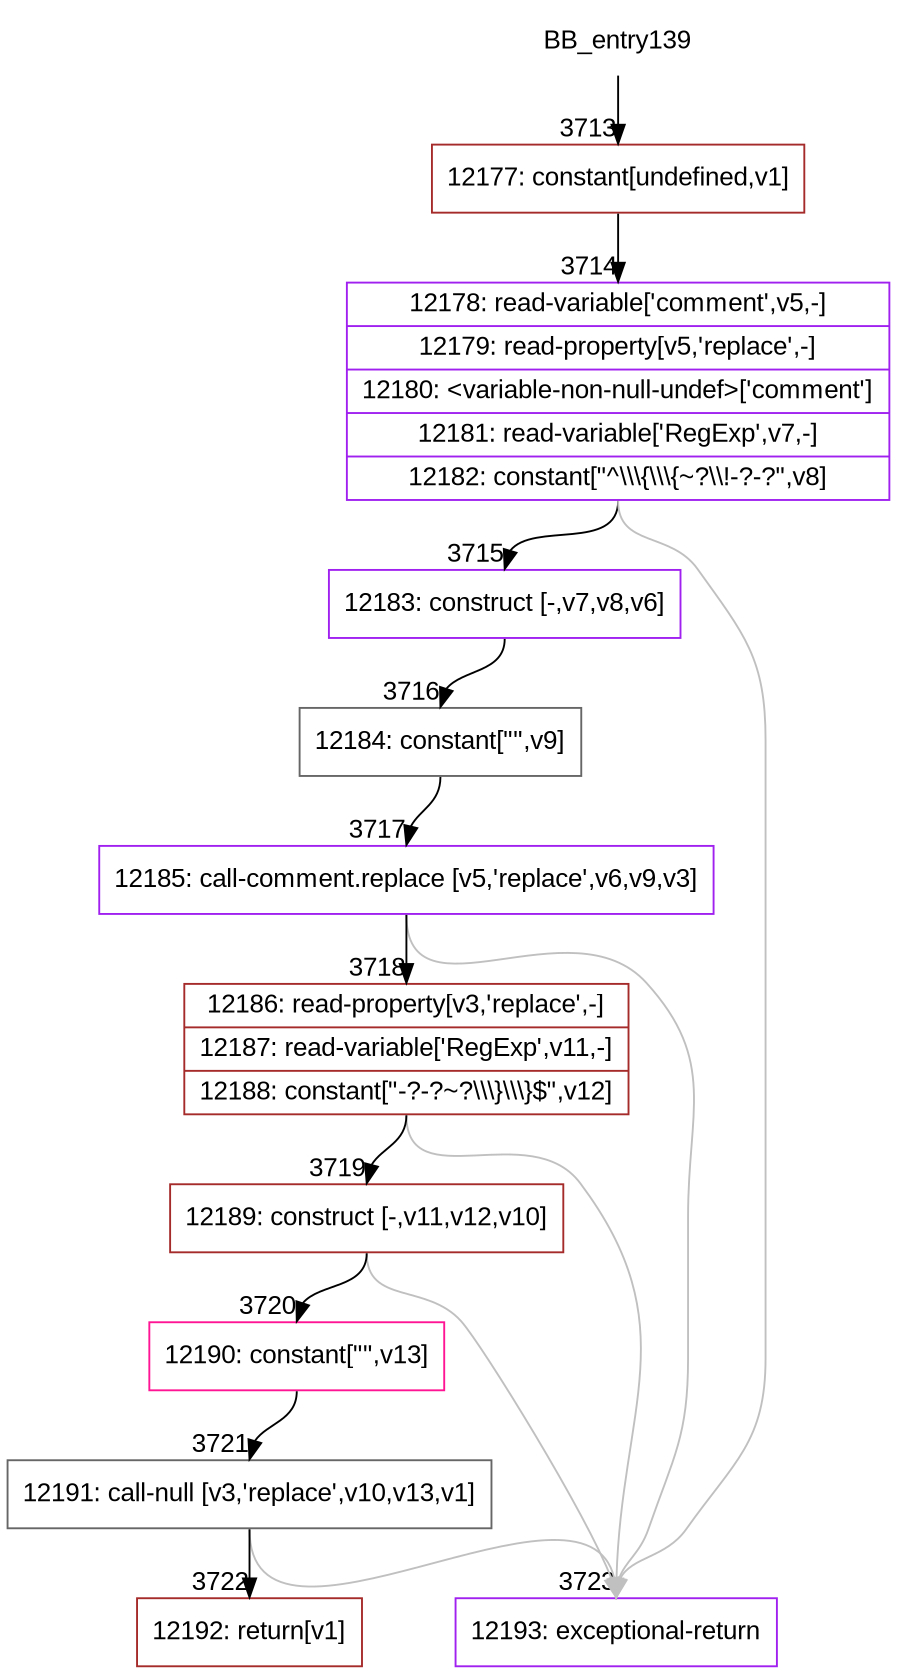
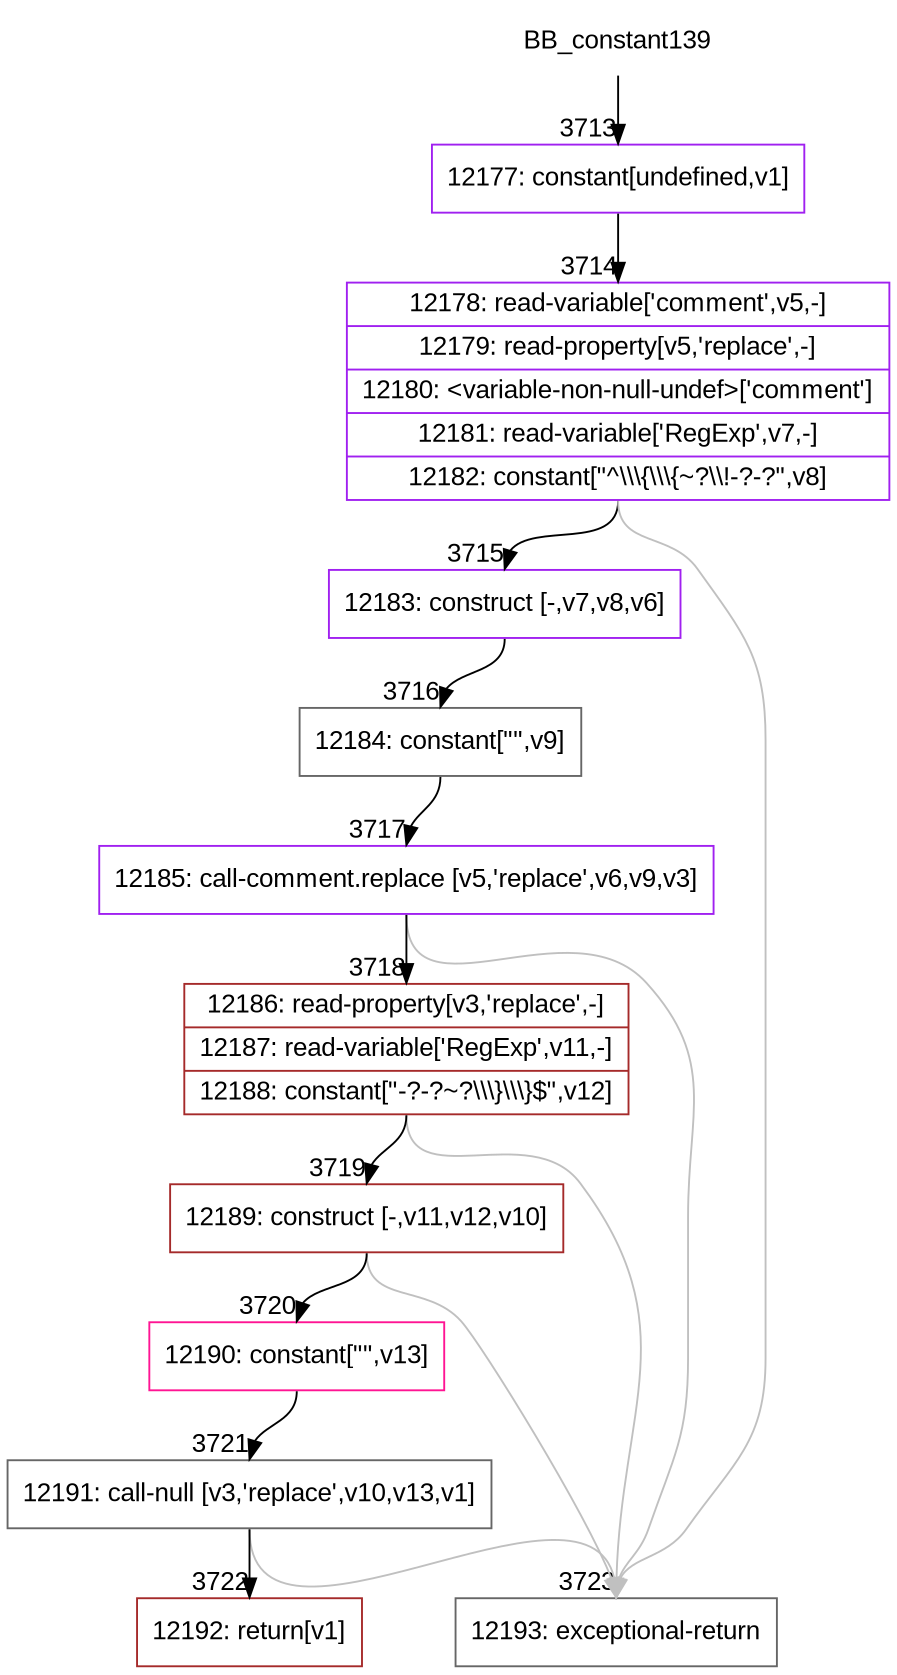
node "BB_entry139": label "BB_entry139" -> "BB_constant139"
node "12177: constant[undefined,v1]": color brown -> purple
node "12193: exceptional-return": color purple -> gray40
